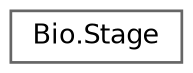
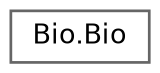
node "Bio.Stage": label "Bio.Stage" -> "Bio.Bio"
